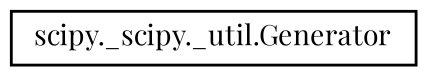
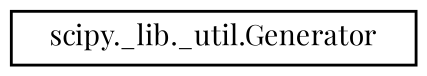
node "scipy._scipy._util.Generator": label "scipy._scipy._util.Generator" -> "scipy._lib._util.Generator"
